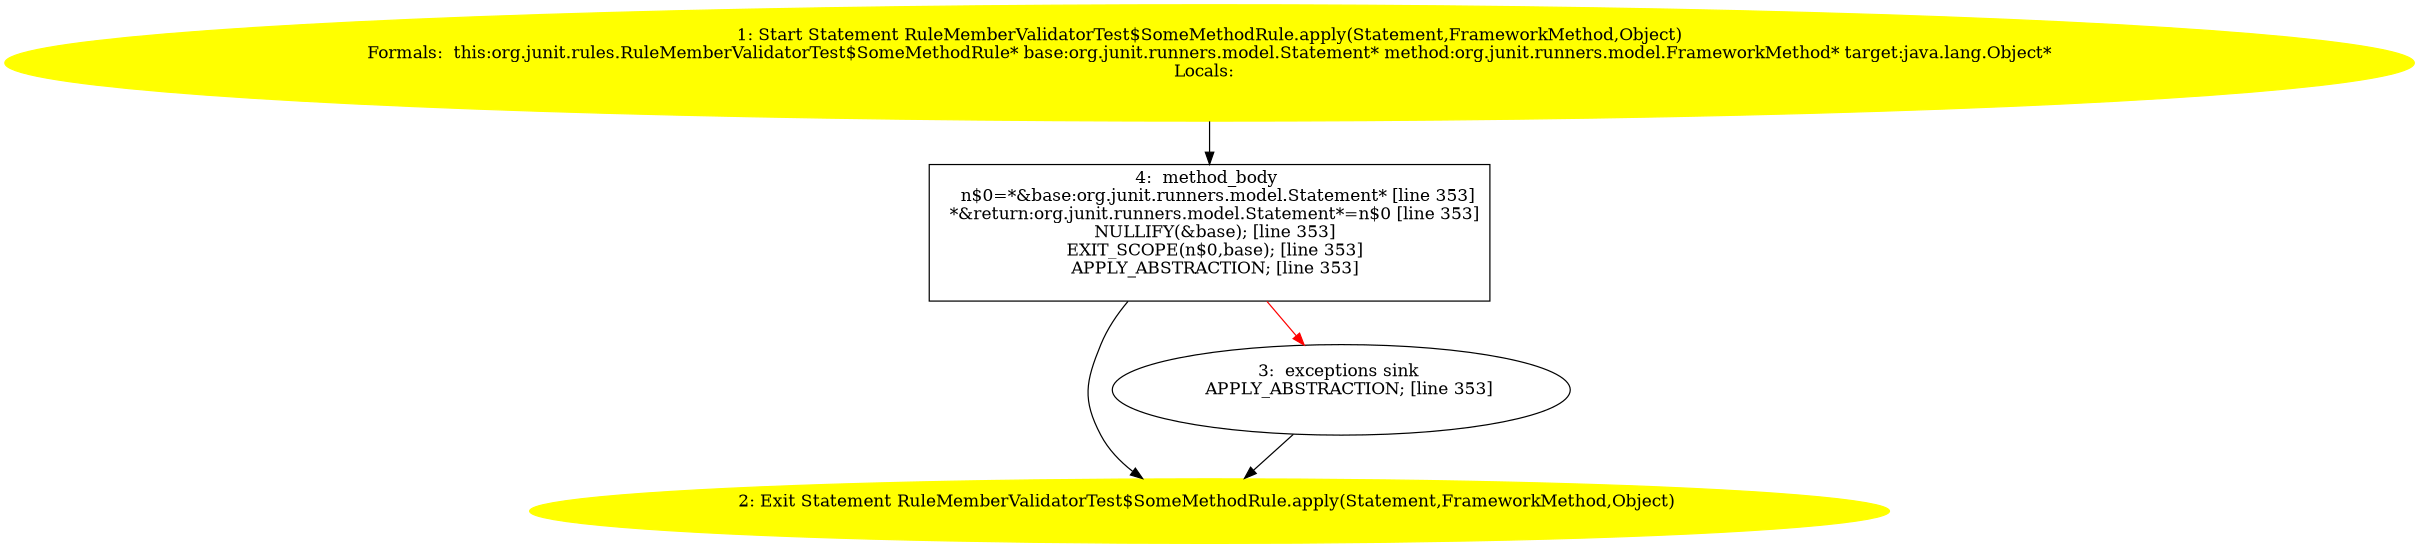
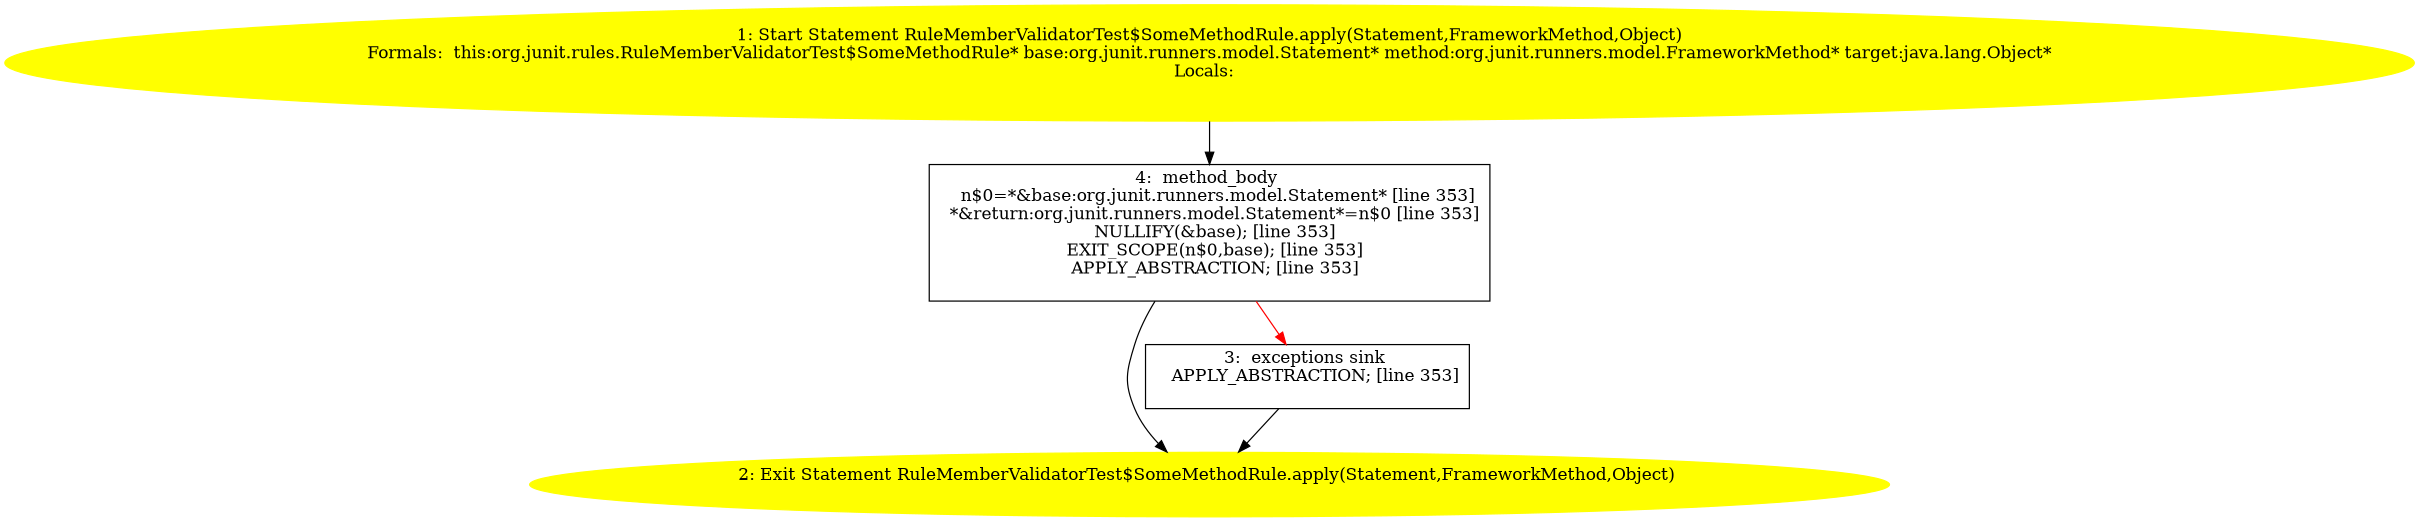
node "3:  exceptions sink APPLY_ABSTRACTION; [line 353]": shape ellipse -> box
